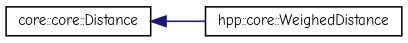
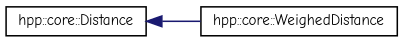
node "core::core::Distance": label "core::core::Distance" -> "hpp::core::Distance"
